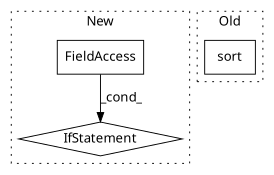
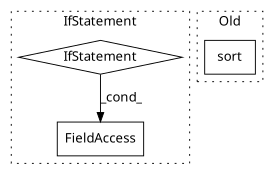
cluster "New": label "New" -> "IfStatement"
edge "FieldAccess" -> "IfStatement": reversed
